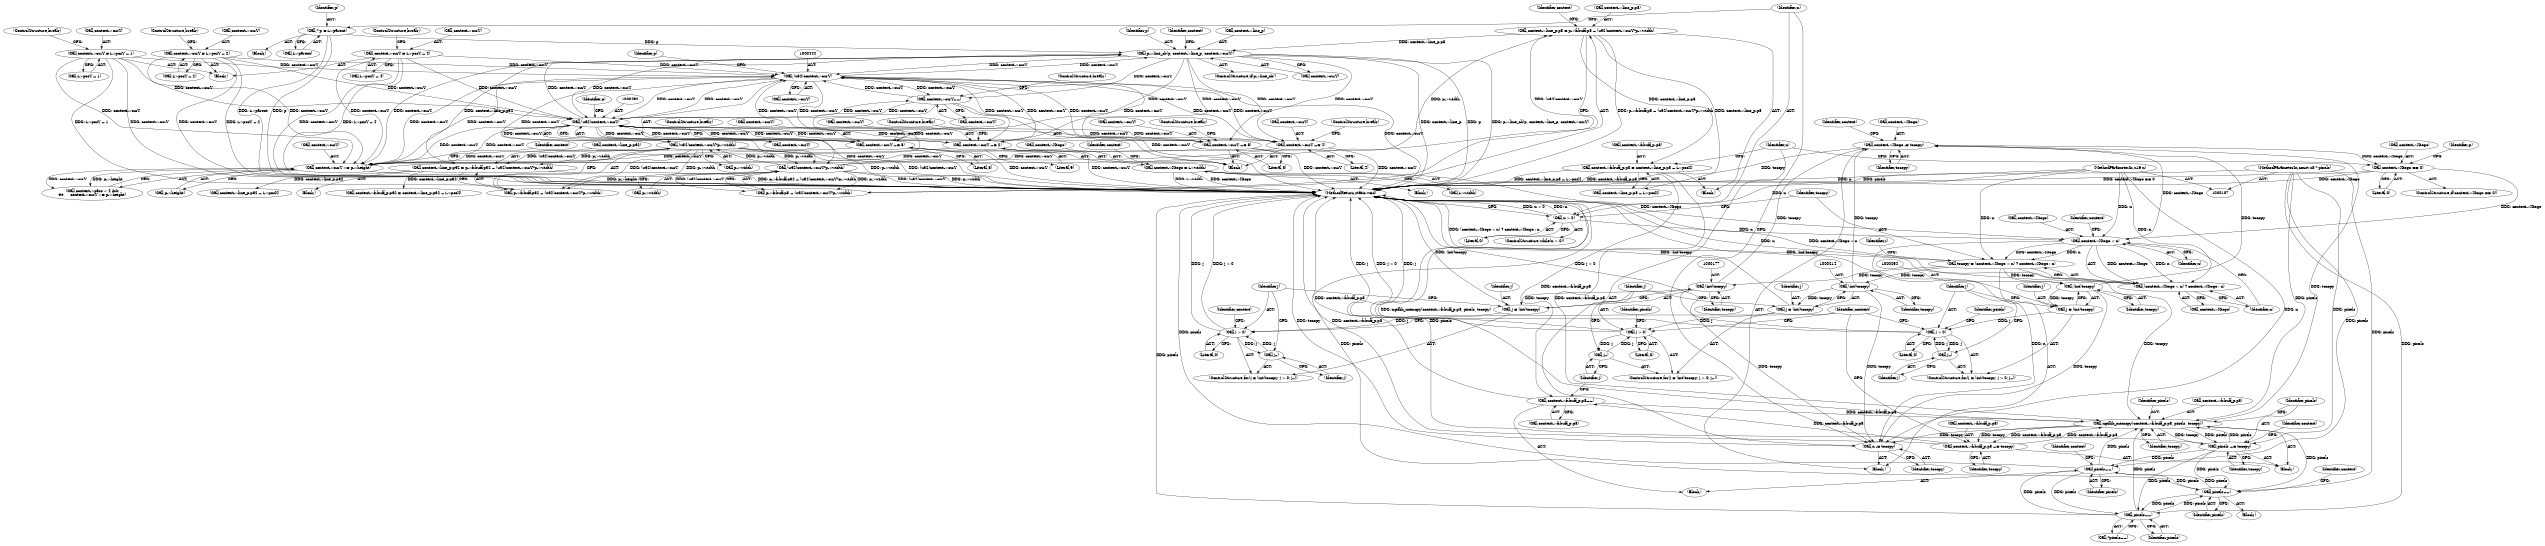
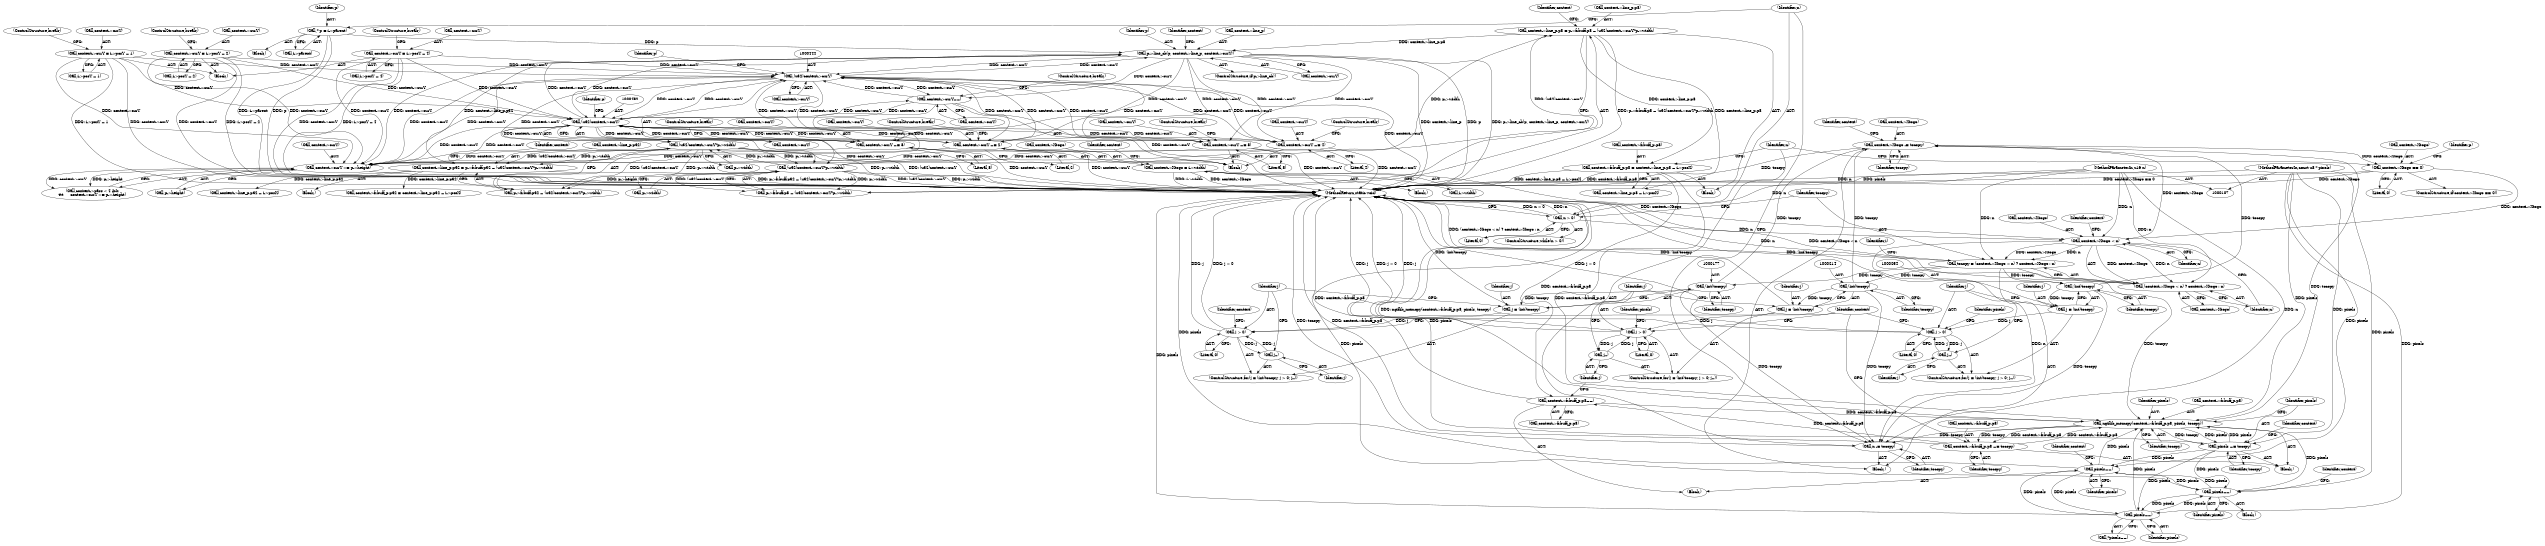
node "(Literal,9)": label "(Literal,9)" -> "(Literal,2)"
